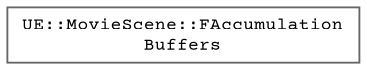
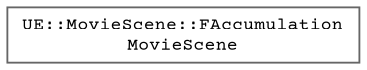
node "UE::MovieScene::FAccumulation Buffers": label "UE::MovieScene::FAccumulation Buffers" -> "UE::MovieScene::FAccumulation MovieScene"
